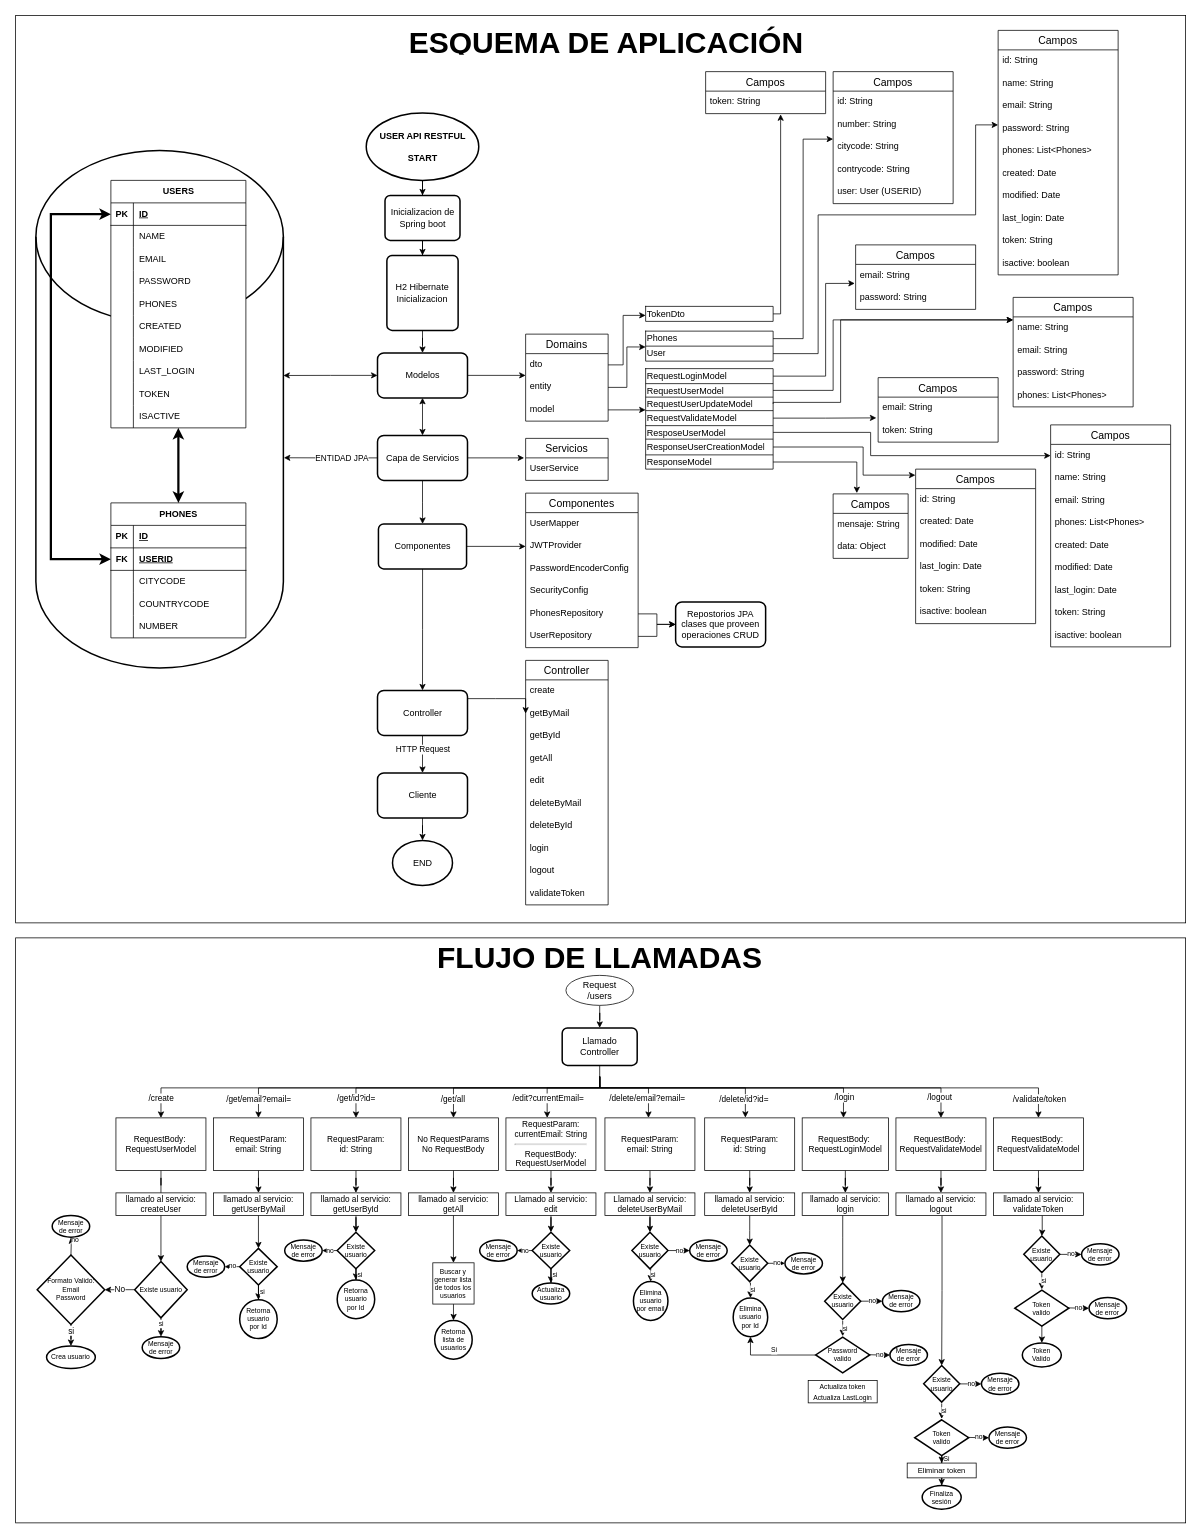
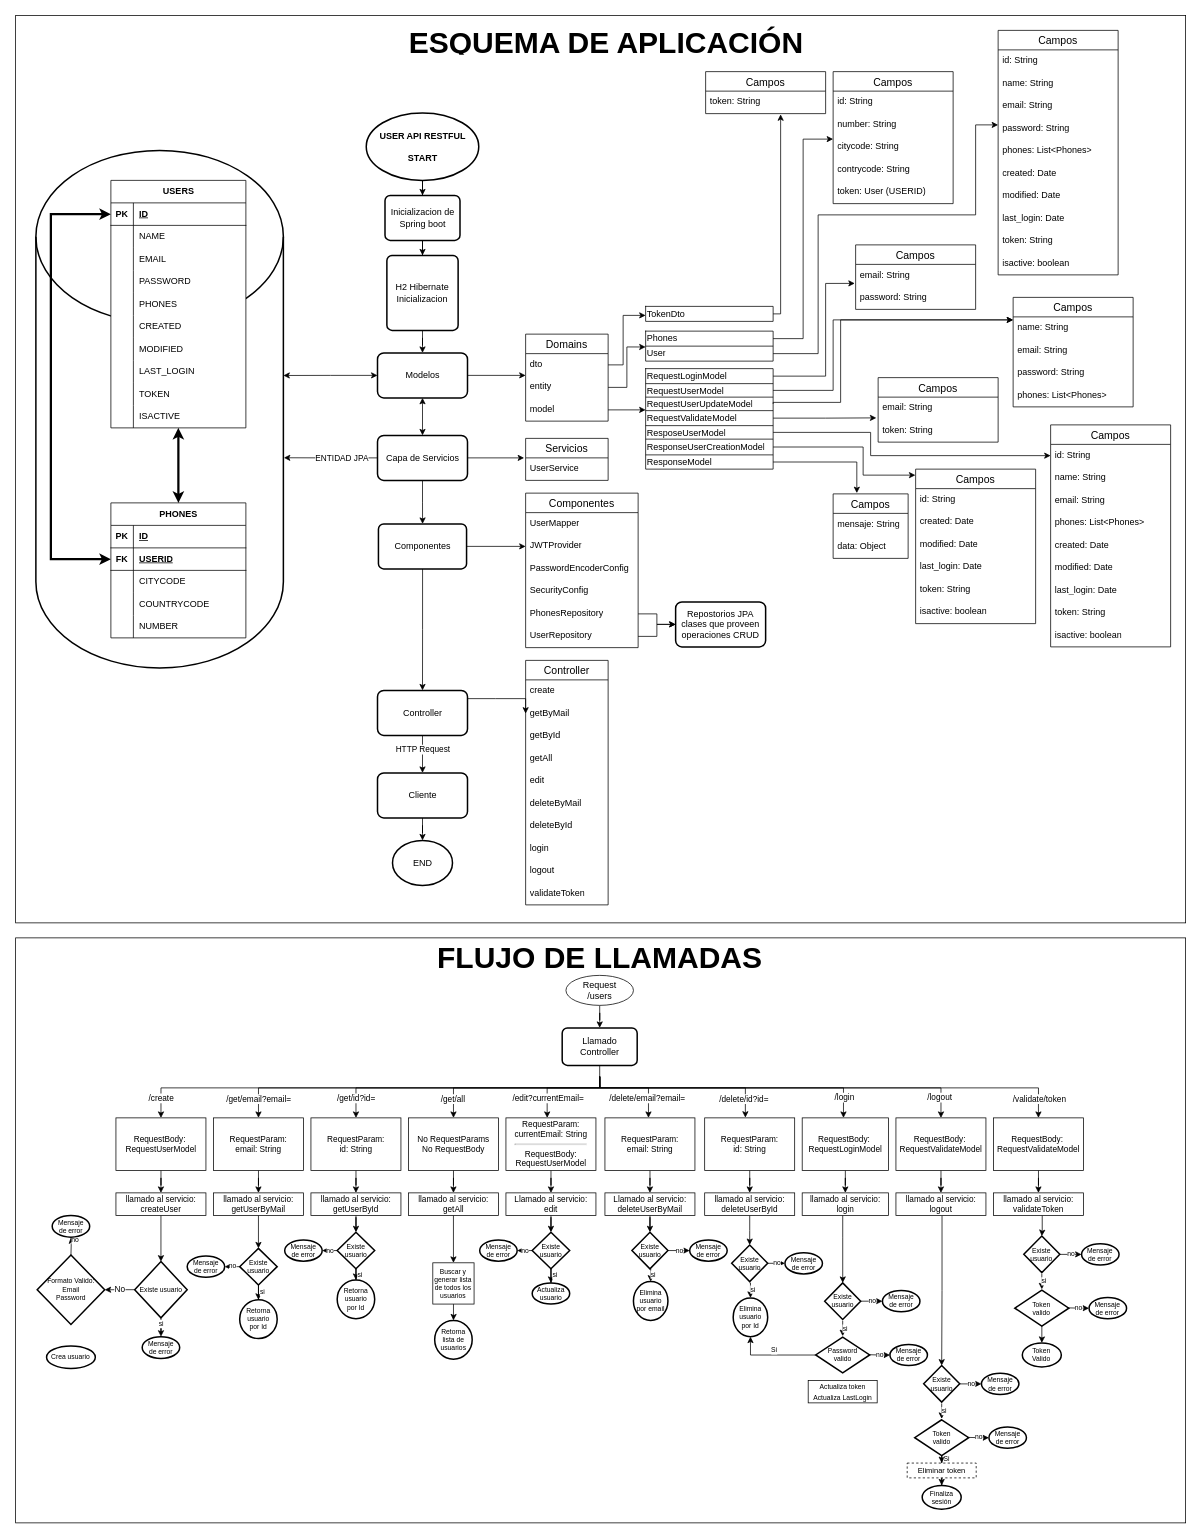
node "user: User (USERID)": label "user: User (USERID)" -> "token: User (USERID)"
edge "RequestBody: RequestUserModel" -- "llamado al servicio: createUser": arrowhead none -> classic
edge "Formato Valido: Email Password" -> "Crea usuario": removed, label "si"
node "Eliminar token": style solid -> dashed
